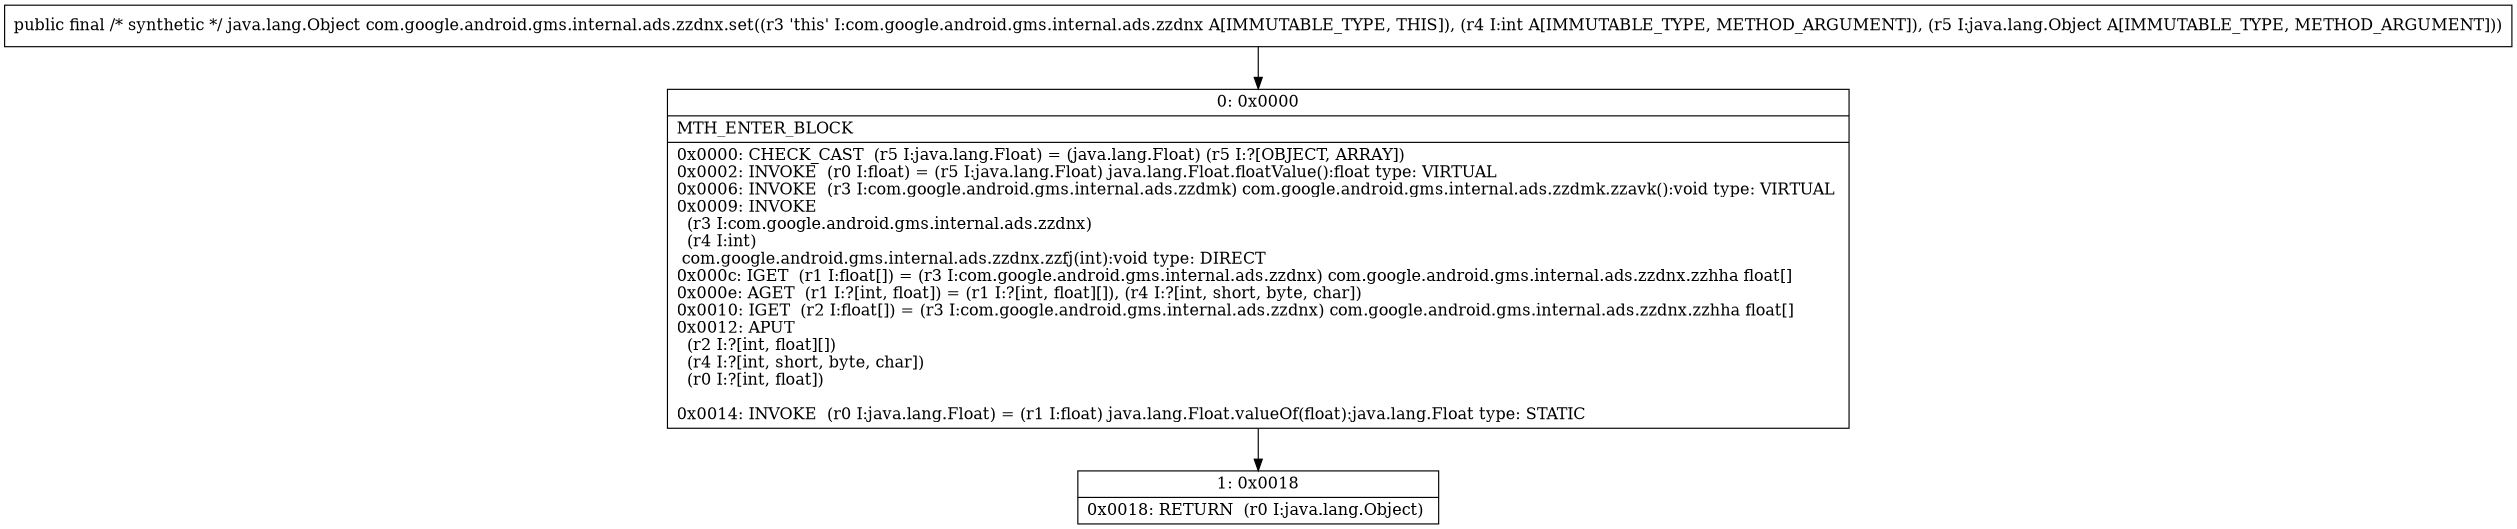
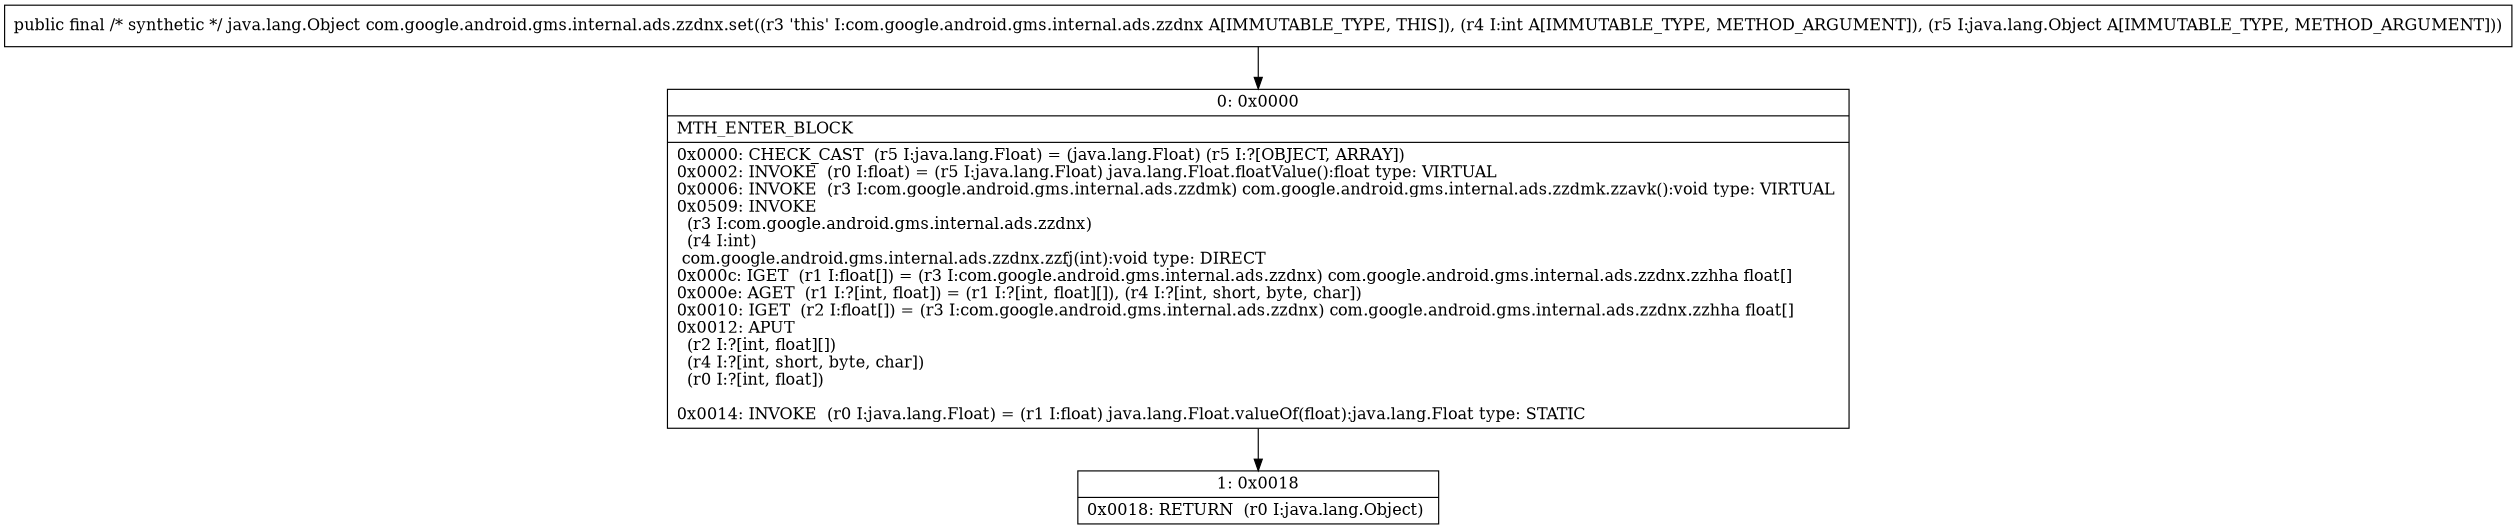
node "0: 0x0000": text "0x0009: INVOKE" -> "0x0509: INVOKE"
